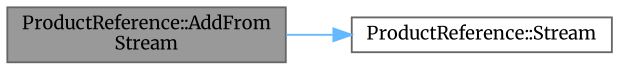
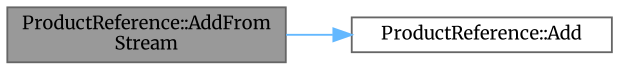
node "ProductReference::Stream": label "ProductReference::Stream" -> "ProductReference::Add"
